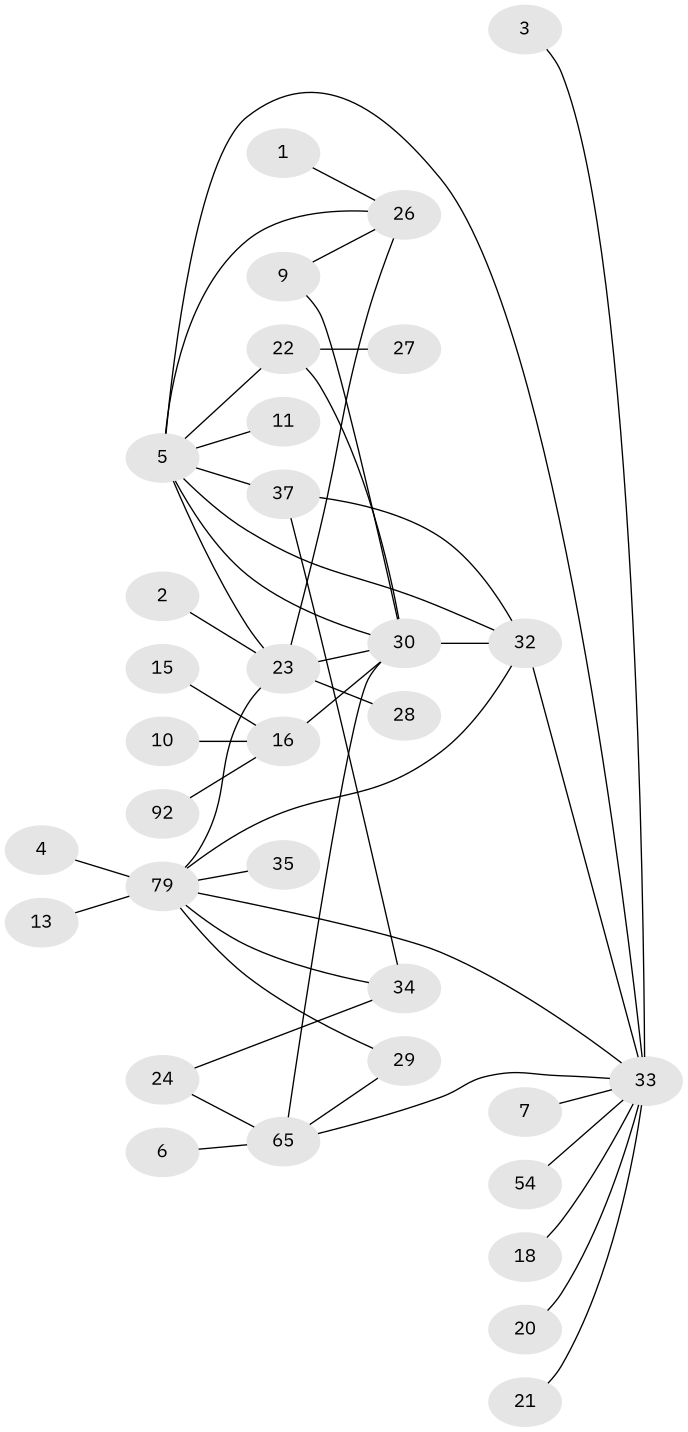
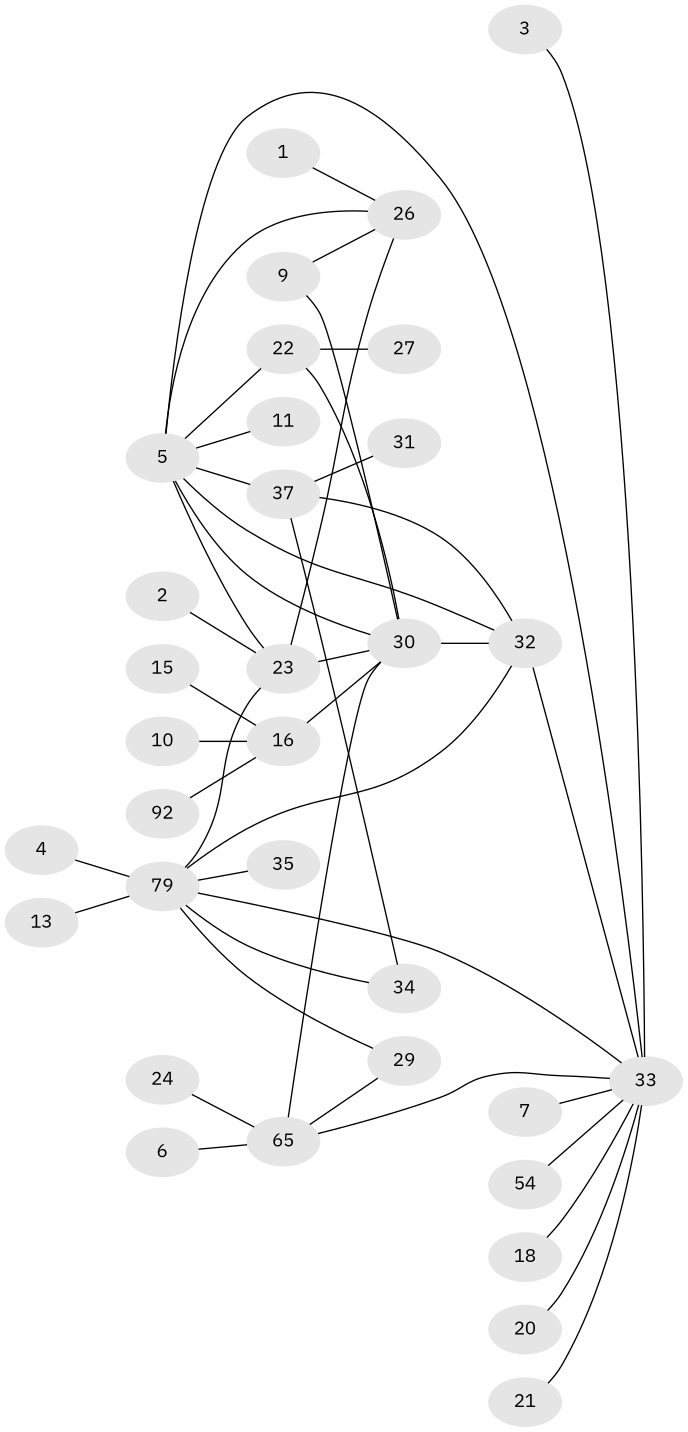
node "31": added
node "28": removed
edge "34" -- "24": removed
